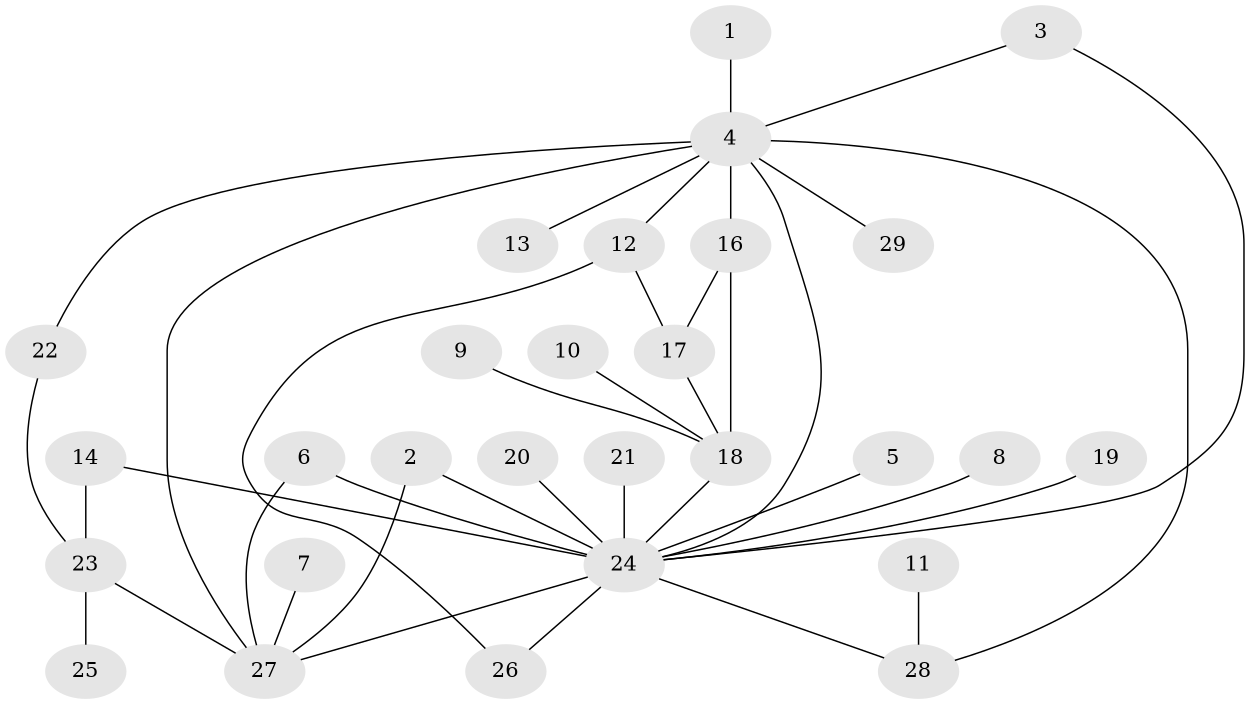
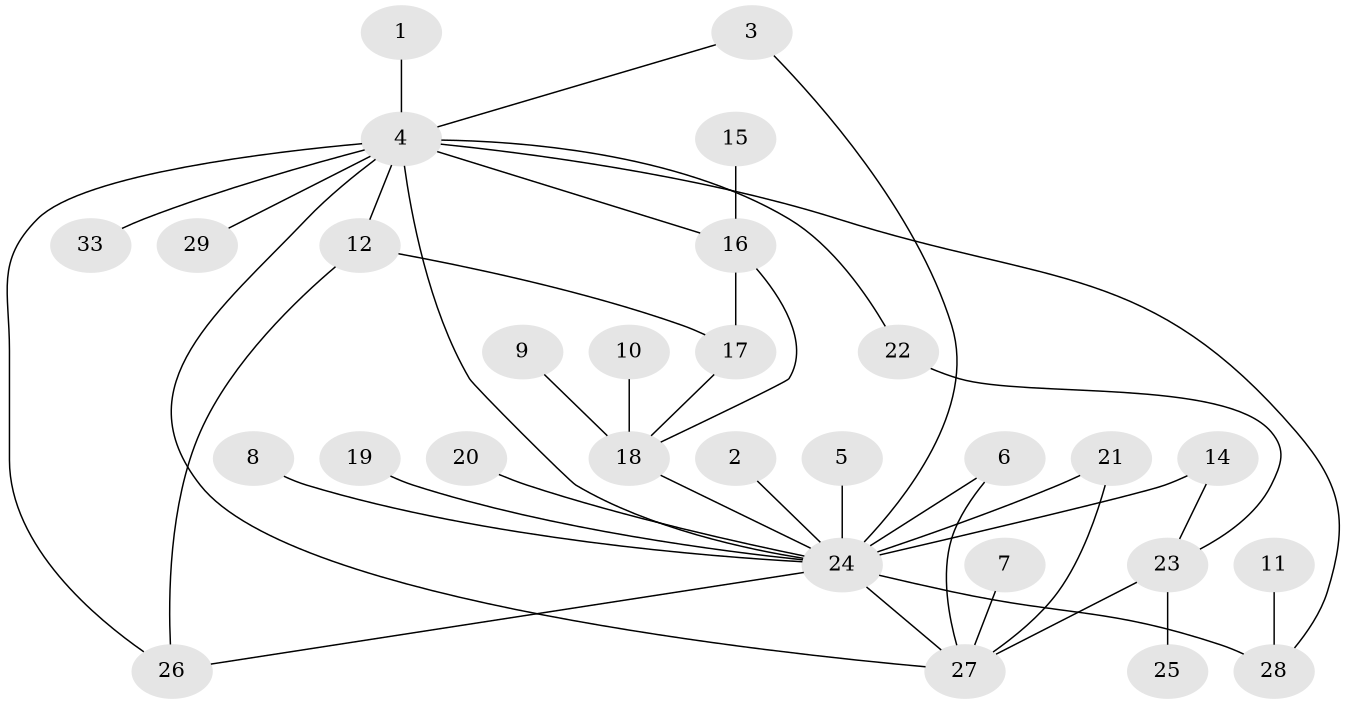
node "15": added
node "13": label "13" -> "33"
edge "4" -- "26": added
edge "2" -- "27": now "21" -- "27"
